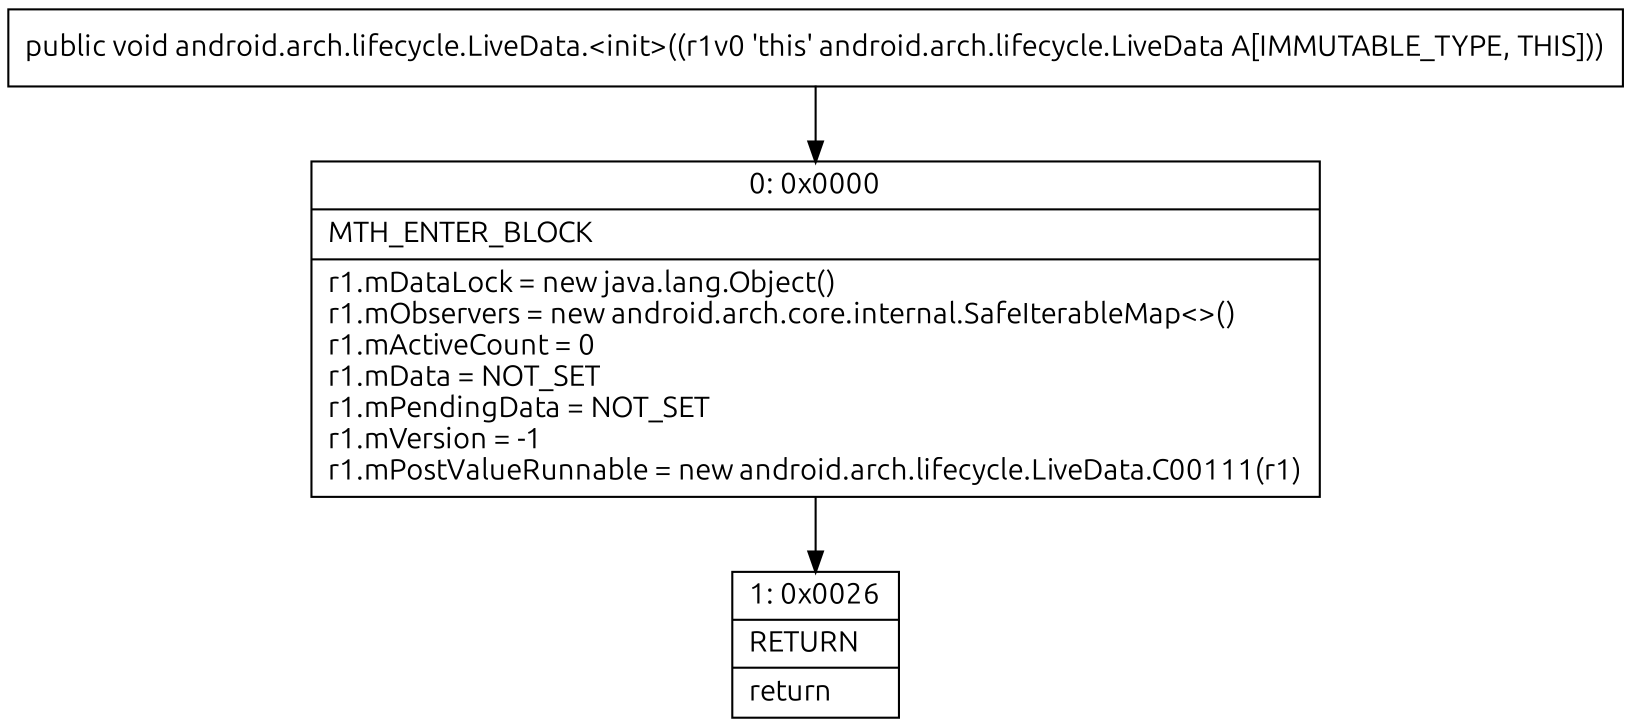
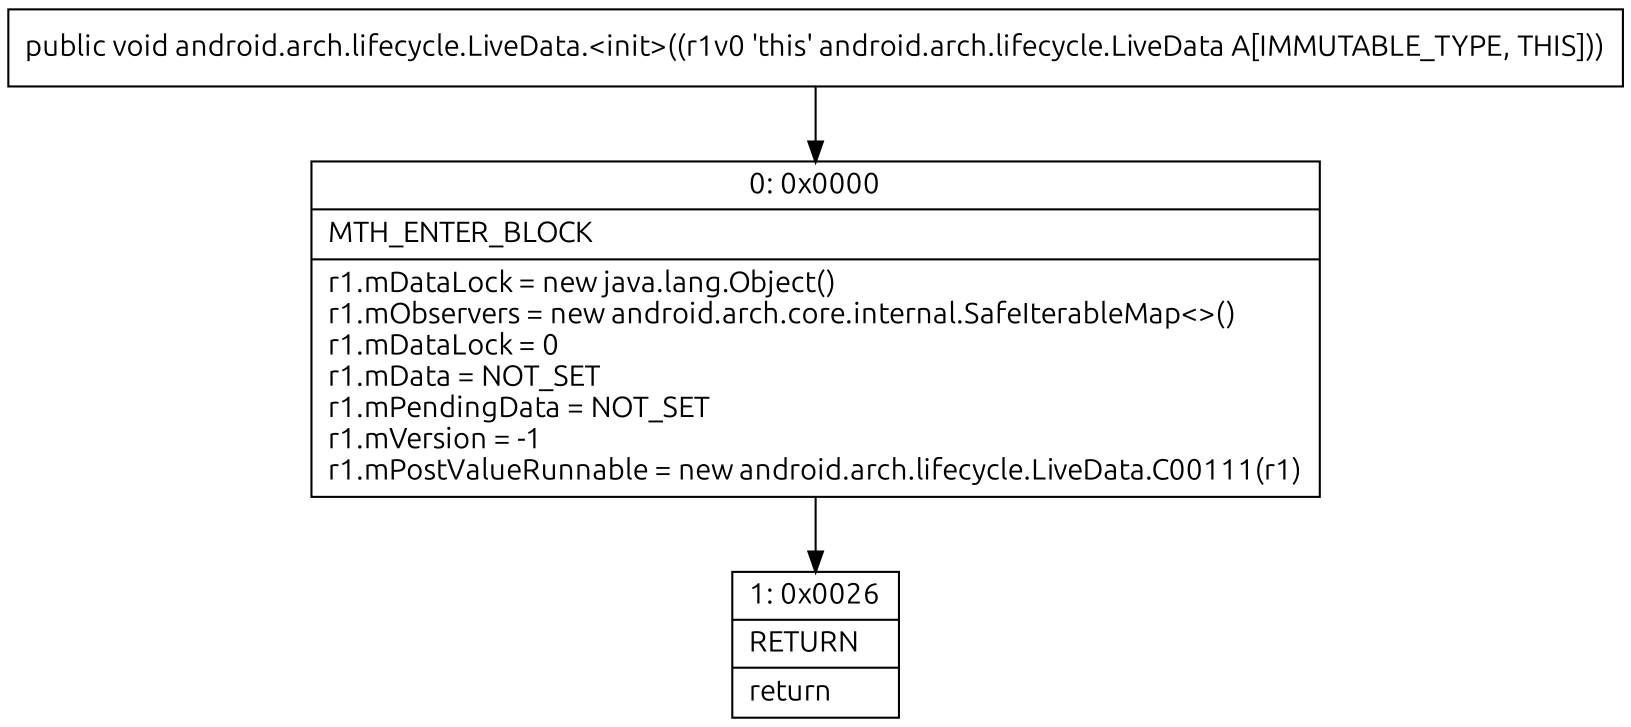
node "0: 0x0000": text "r1.mActiveCount = 0" -> "r1.mDataLock = 0"
